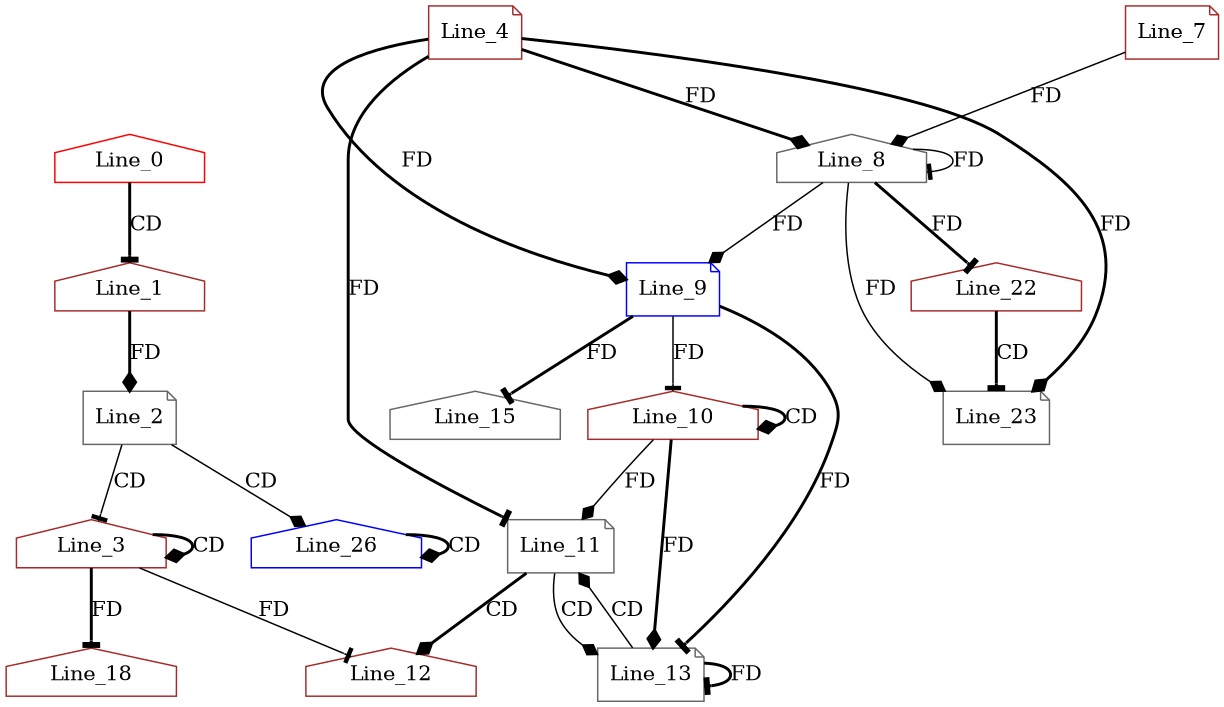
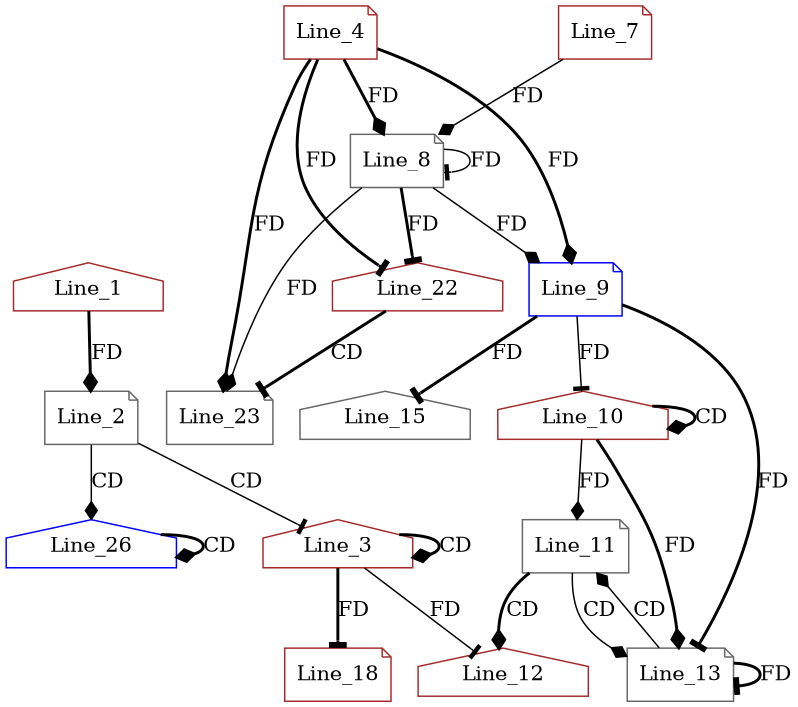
node "Line_0": removed
node "Line_8": shape house -> note
edge "Line_4" -> "Line_11": now "Line_4" -> "Line_22"
node "Line_18": shape house -> note
